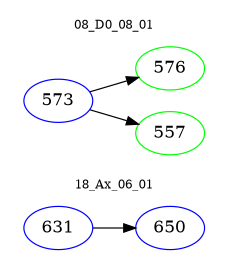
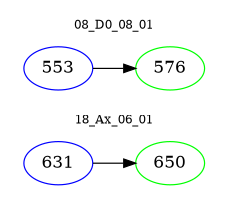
node "573": label "573" -> "553"
node "557": removed
node "650": color blue -> green
